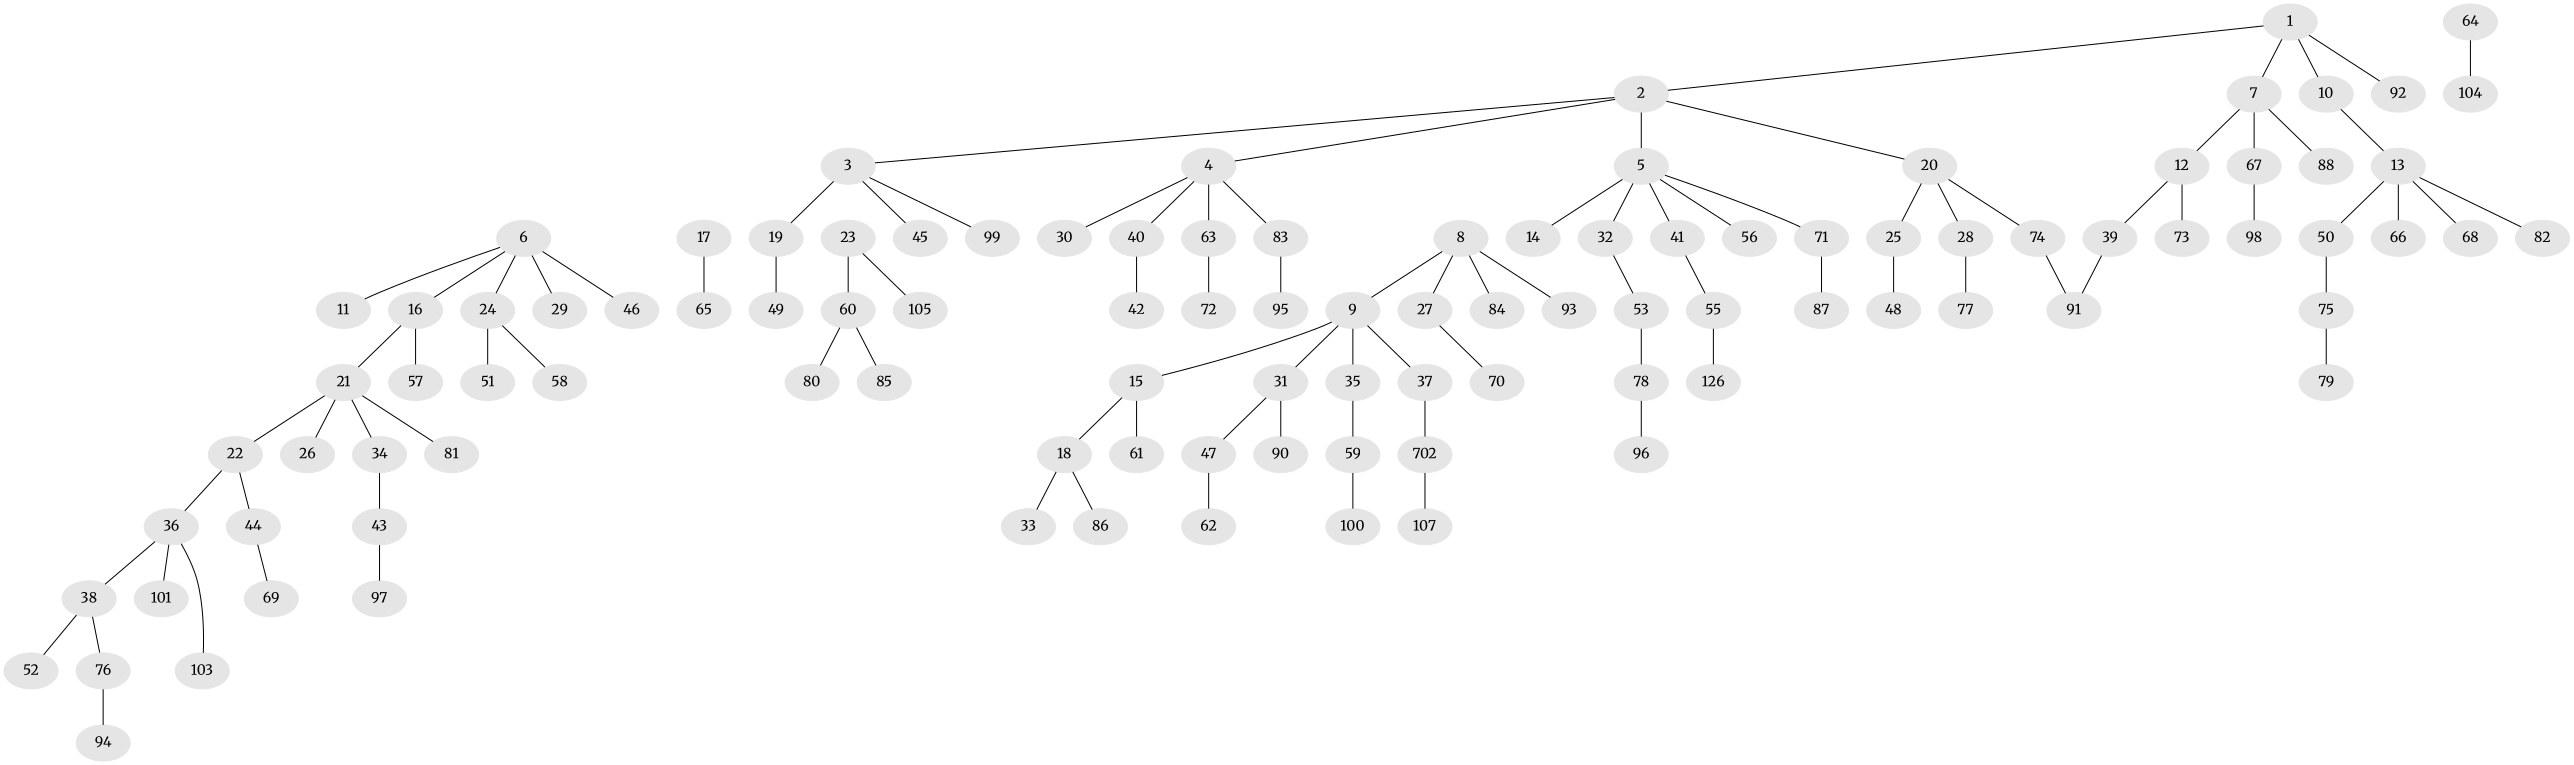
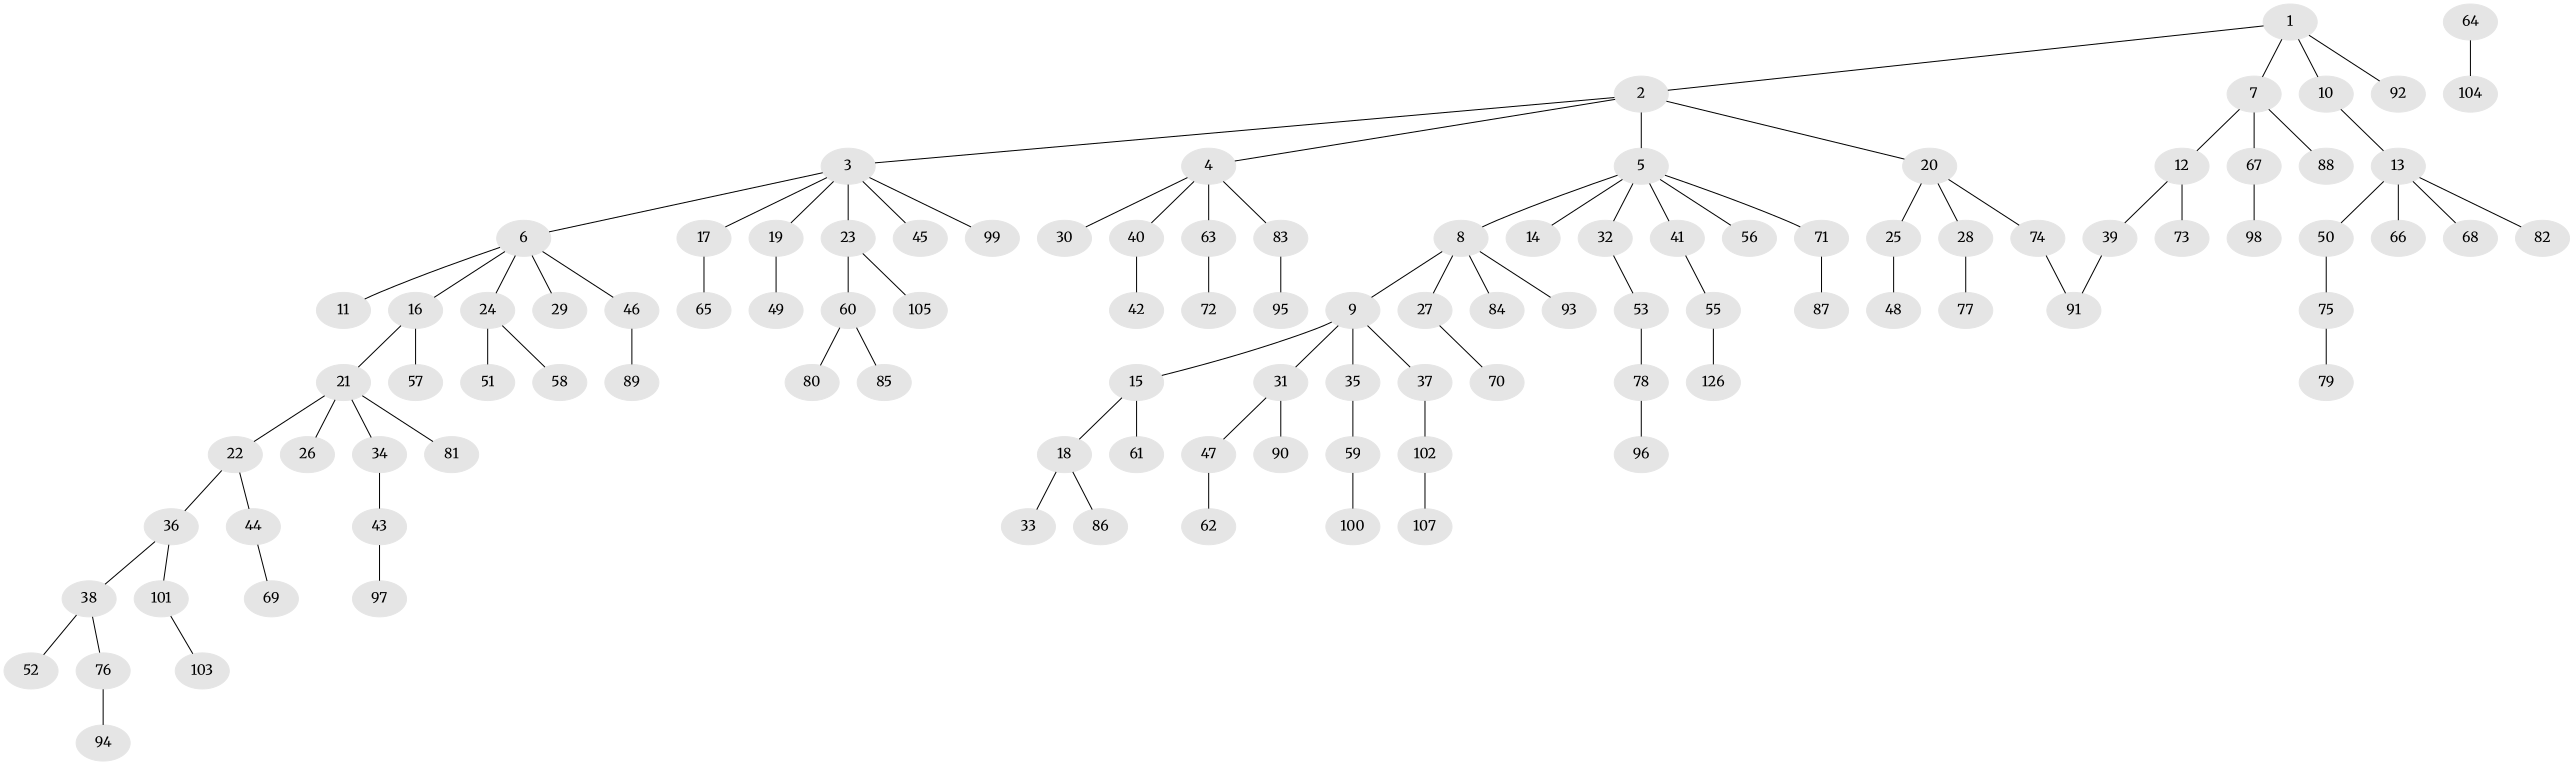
edge "5" -- "8": added
edge "3" -- "6": added
edge "3" -- "17": added
edge "3" -- "23": added
node "89": added
node "702": label "702" -> "102"
edge "36" -- "103": now "101" -- "103"
